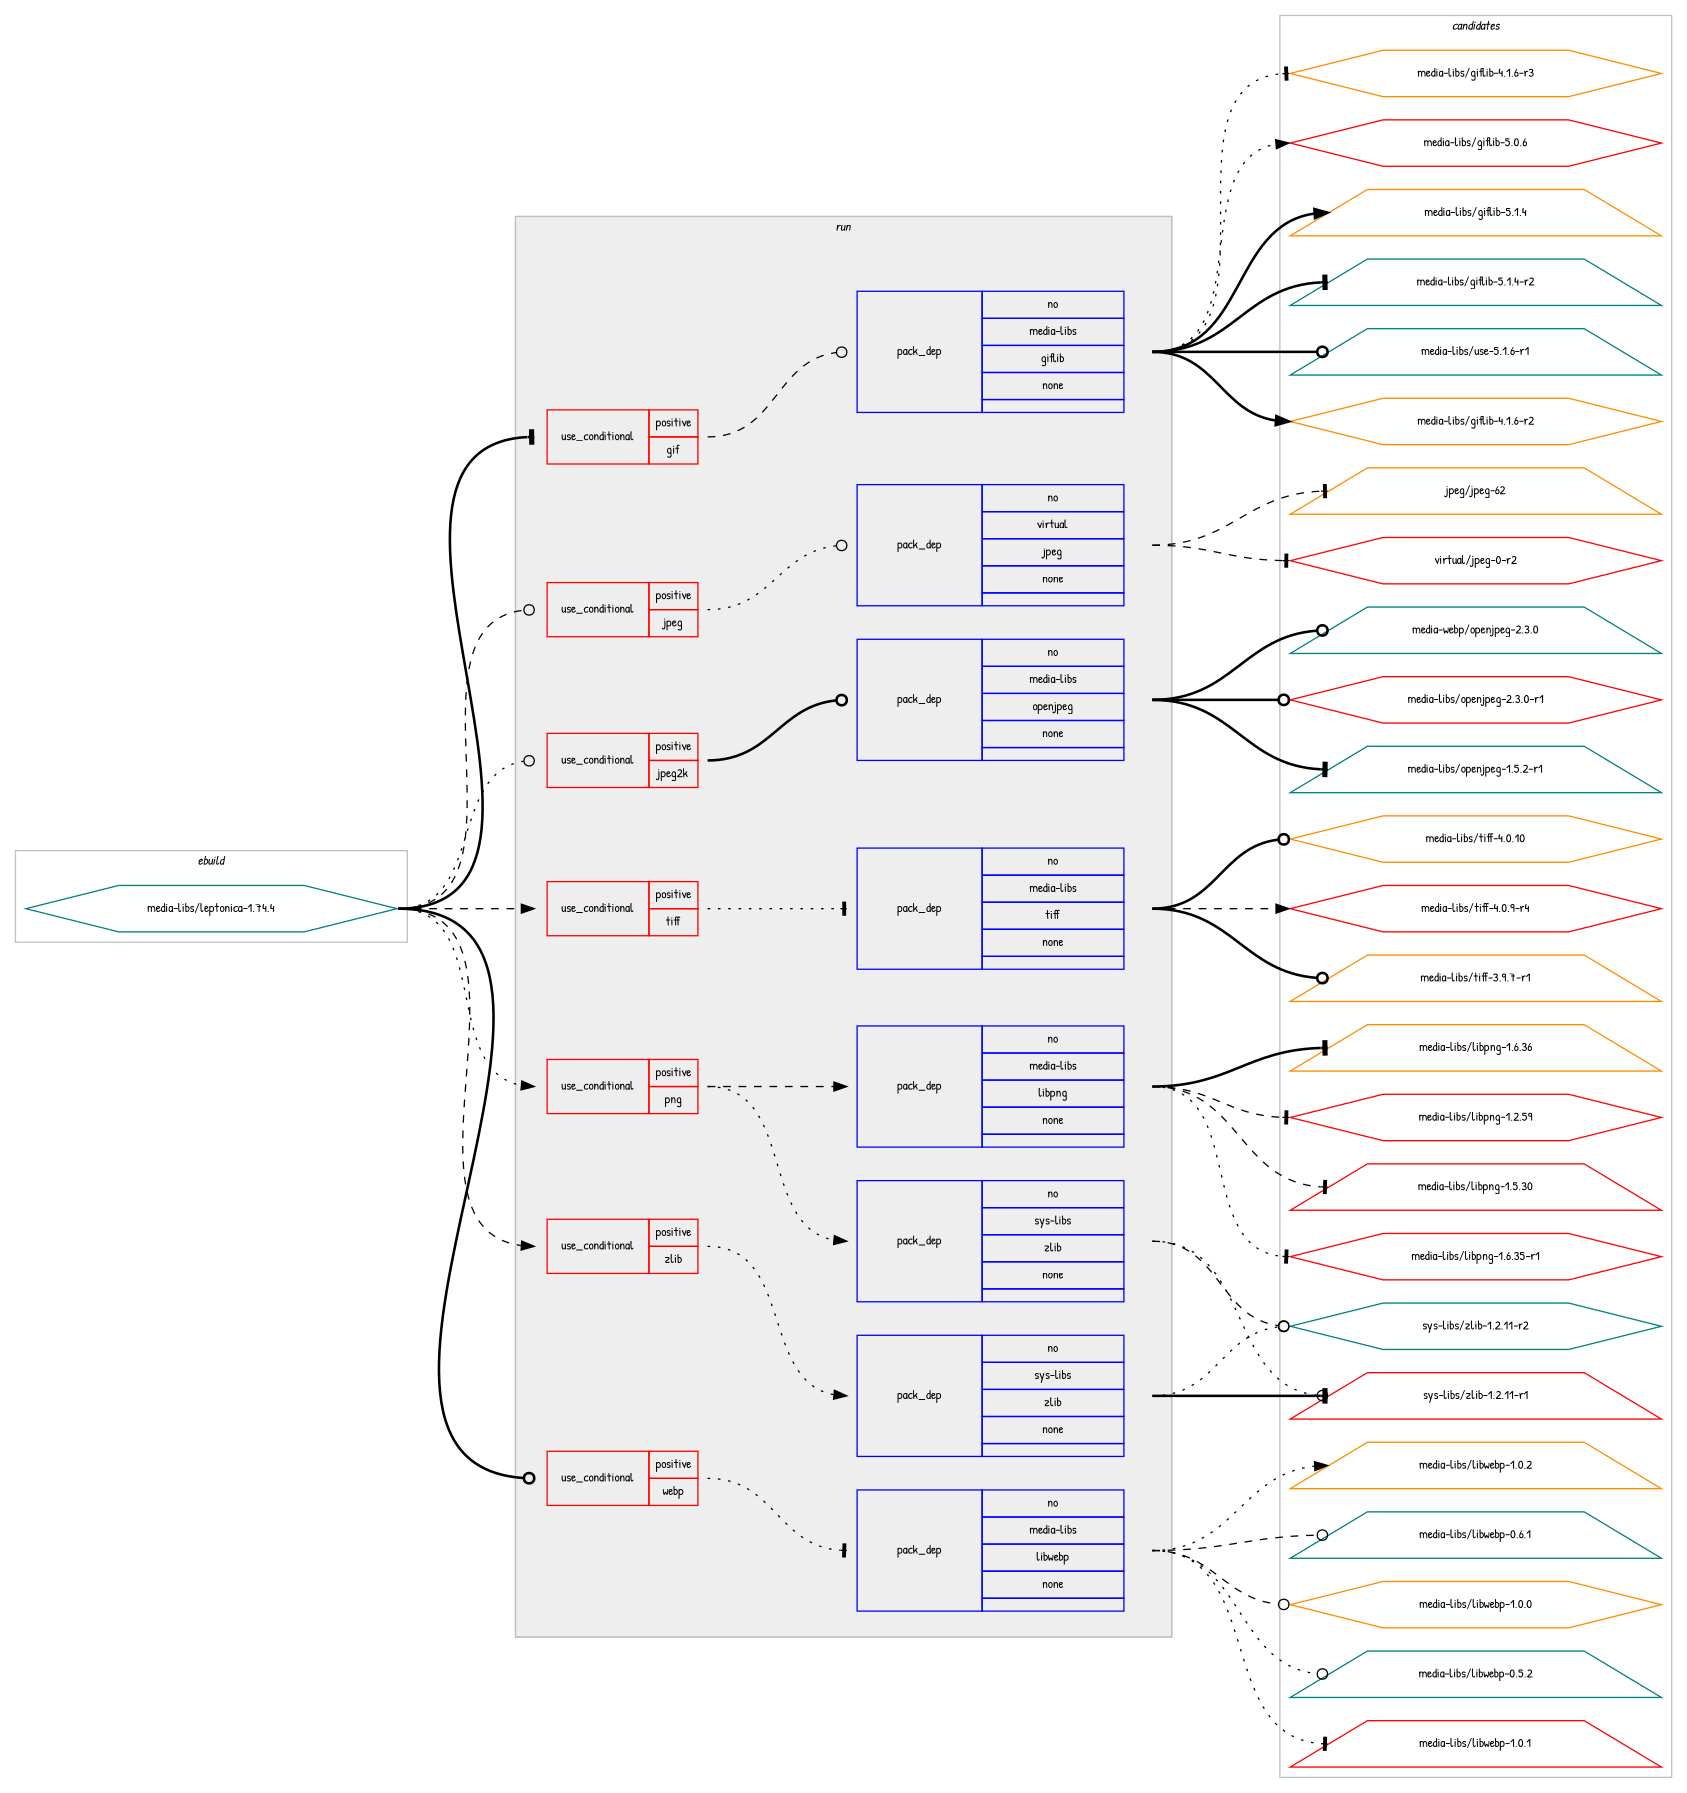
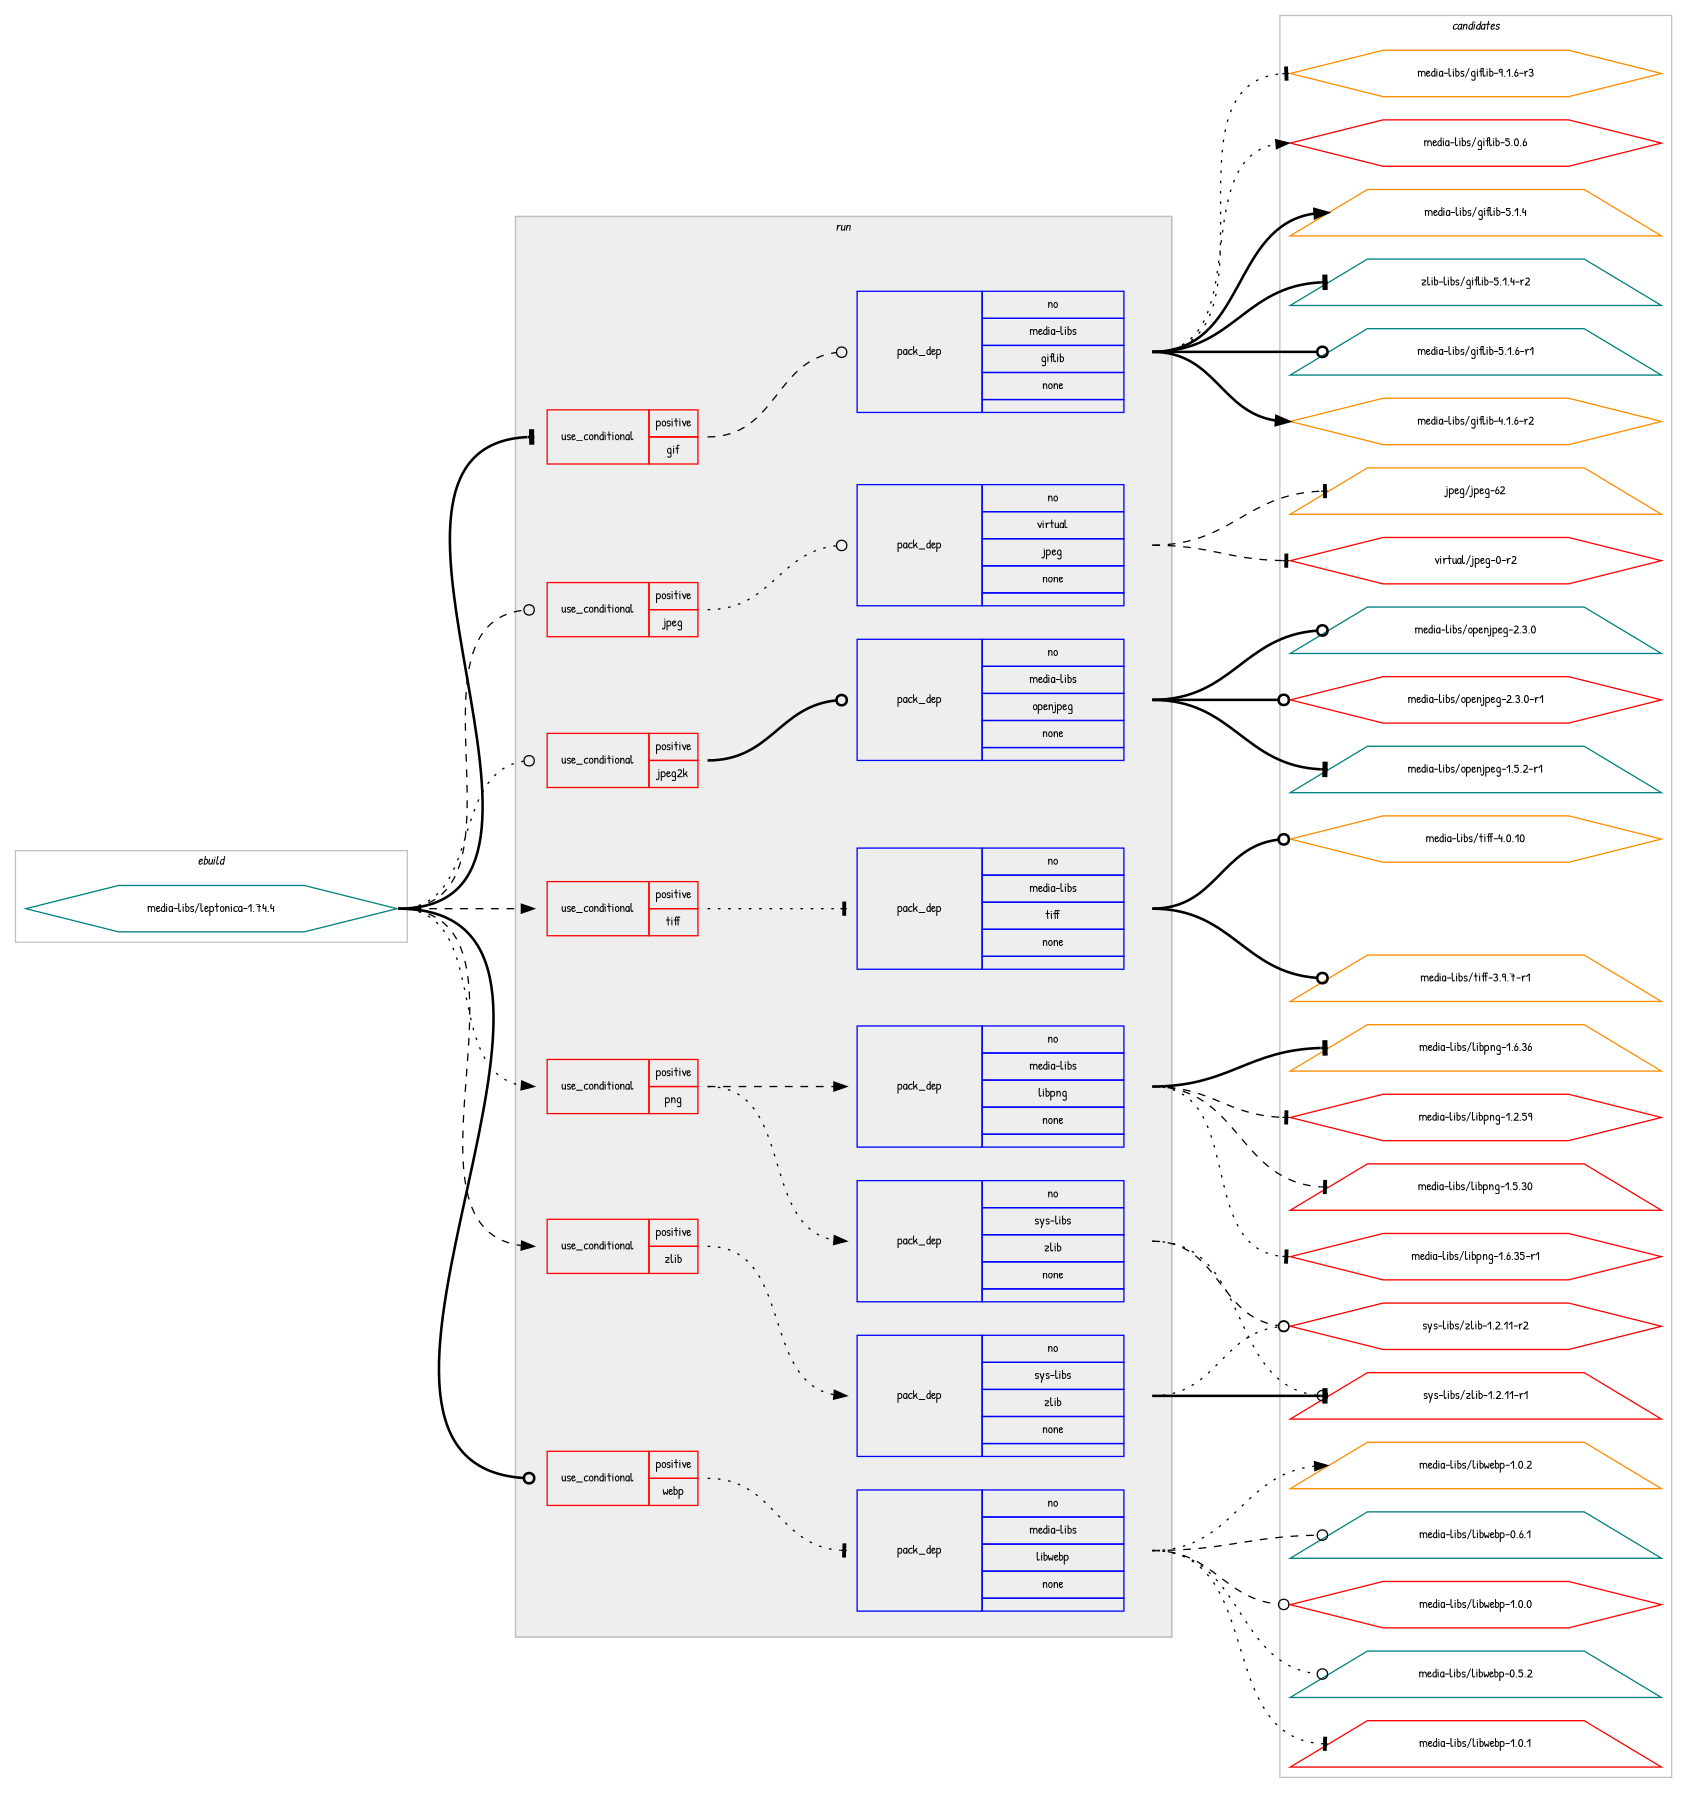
node "media-libs/giflib-4.1.6-r3": label "media-libs/giflib-4.1.6-r3" -> "media-libs/giflib-9.1.6-r3"
node "media-libs/giflib-5.1.4-r2": label "media-libs/giflib-5.1.4-r2" -> "zlib-libs/giflib-5.1.4-r2"
node "media-libs/use-5.1.6-r1": label "media-libs/use-5.1.6-r1" -> "media-libs/giflib-5.1.6-r1"
node "media-webp/openjpeg-2.3.0": label "media-webp/openjpeg-2.3.0" -> "media-libs/openjpeg-2.3.0"
node "media-libs/tiff-4.0.9-r4": removed
node "sys-libs/zlib-1.2.11-r2": color teal -> red
node "media-libs/libwebp-1.0.0": color darkorange -> red
